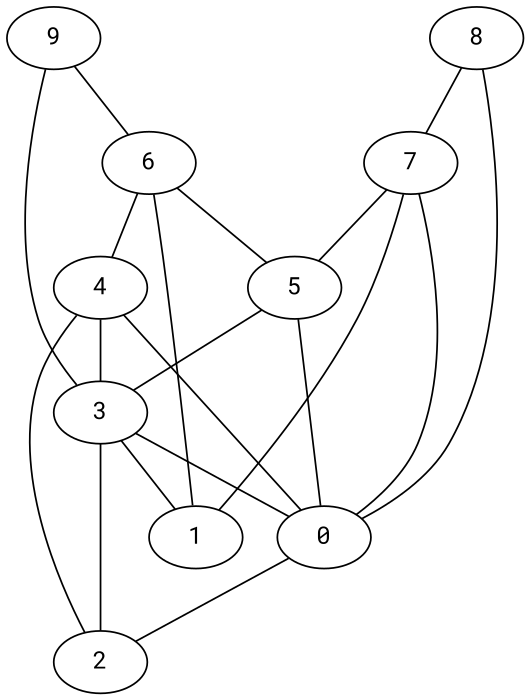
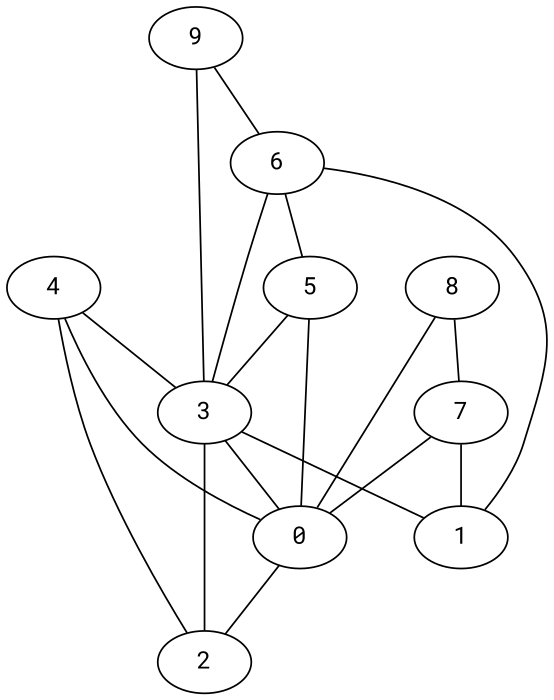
edge "6" -- "4": now "6" -- "3"
edge "7" -- "5": removed
